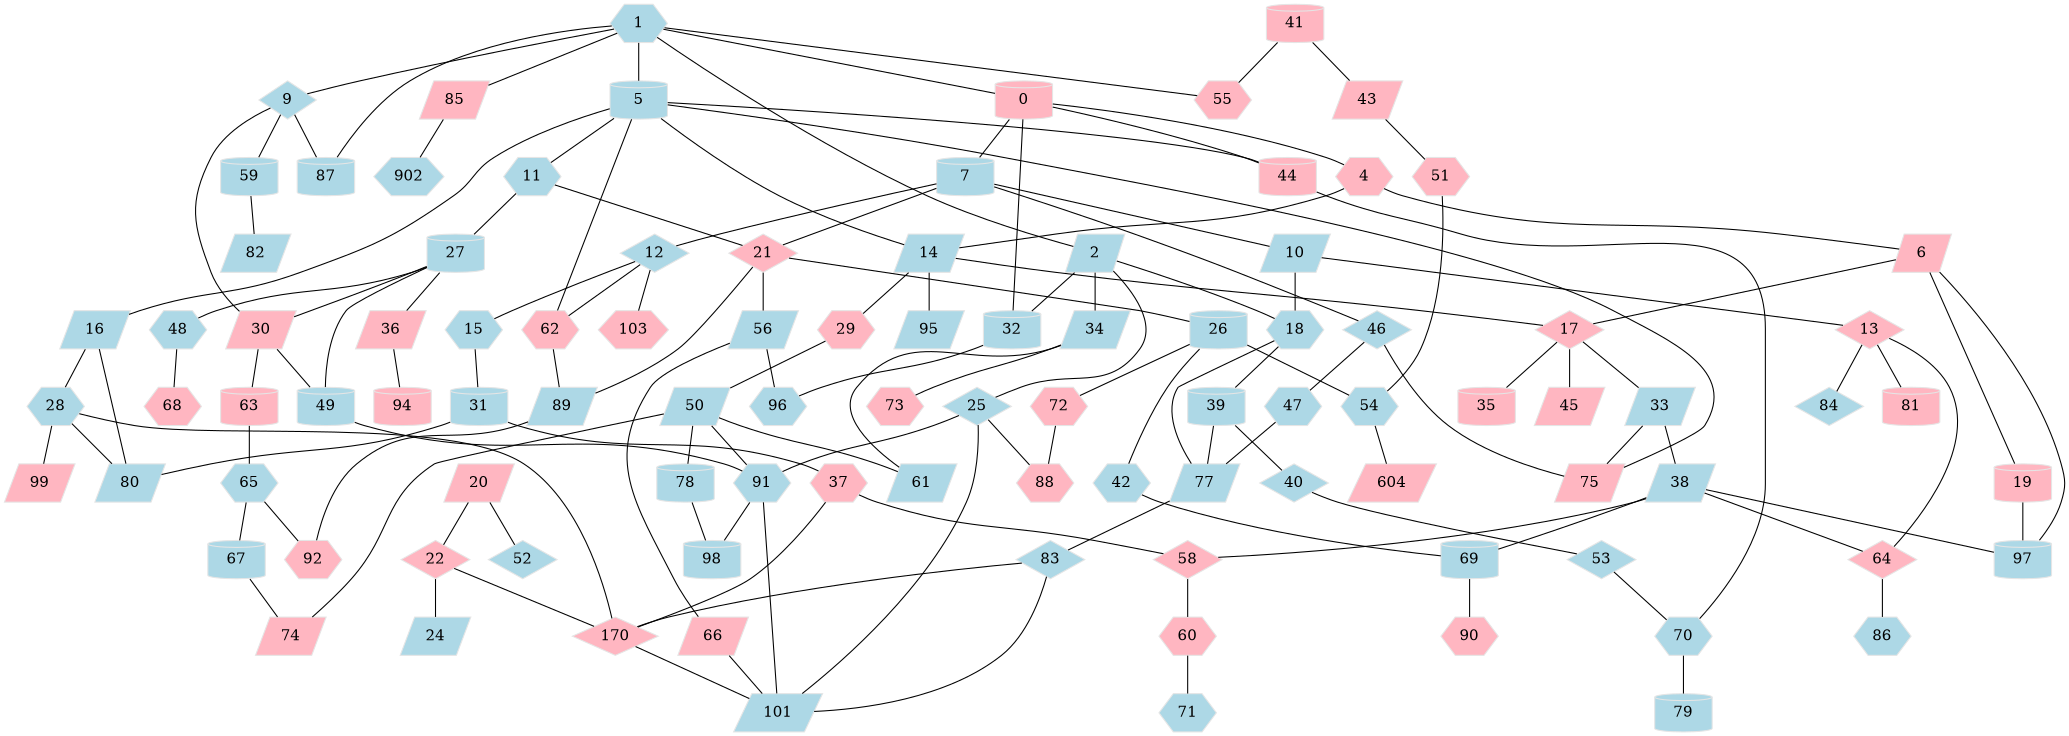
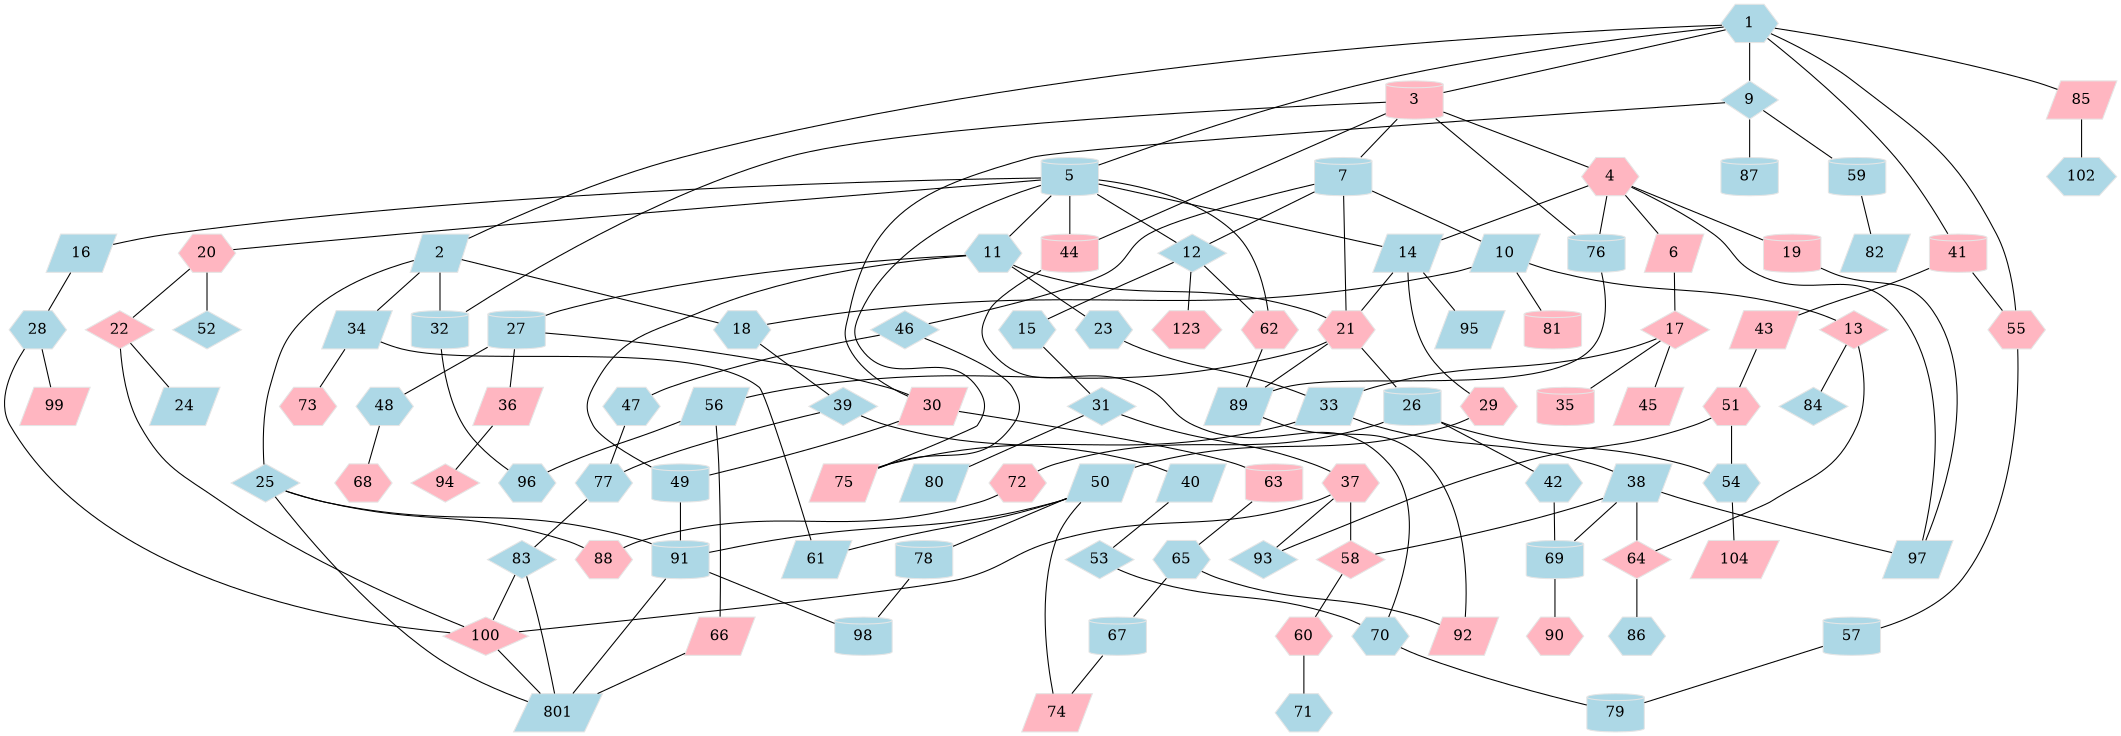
edge "1" -- "87": now "1" -- "41"
node "0": label "0" -> "3"
node "902": label "902" -> "102"
edge "5" -- "20": added
edge "5" -- "12": added
node "21": shape diamond -> hexagon
node "76": added
edge "14" -- "17": now "14" -- "21"
edge "27" -- "49": now "11" -- "49"
node "103": label "103" -> "123"
node "23": added
edge "13" -- "81": now "10" -- "81"
edge "6" -- "19": now "4" -- "19"
edge "18" -- "77": removed
edge "6" -- "97": now "4" -- "97"
edge "16" -- "80": removed
node "94": shape cylinder -> diamond
node "31": shape cylinder -> diamond
node "39": shape cylinder -> diamond
edge "28" -- "80": removed
node "20": shape parallelogram -> hexagon
node "91": shape hexagon -> cylinder
node "77": shape parallelogram -> hexagon
node "40": shape diamond -> parallelogram
node "604": label "604" -> "104"
node "92": shape hexagon -> parallelogram
node "93": added
node "97": shape cylinder -> parallelogram
node "170": label "170" -> "100"
node "57": added
node "101": label "101" -> "801"
